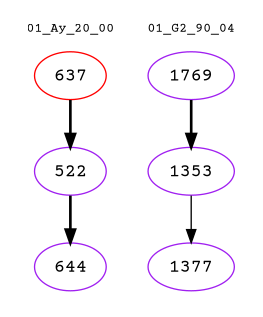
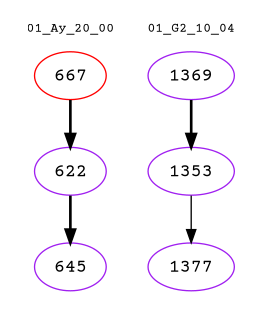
cluster "01_G2_90_04": label "01_G2_90_04" -> "01_G2_10_04"
node "637": label "637" -> "667"
node "1769": label "1769" -> "1369"
node "522": label "522" -> "622"
node "644": label "644" -> "645"
